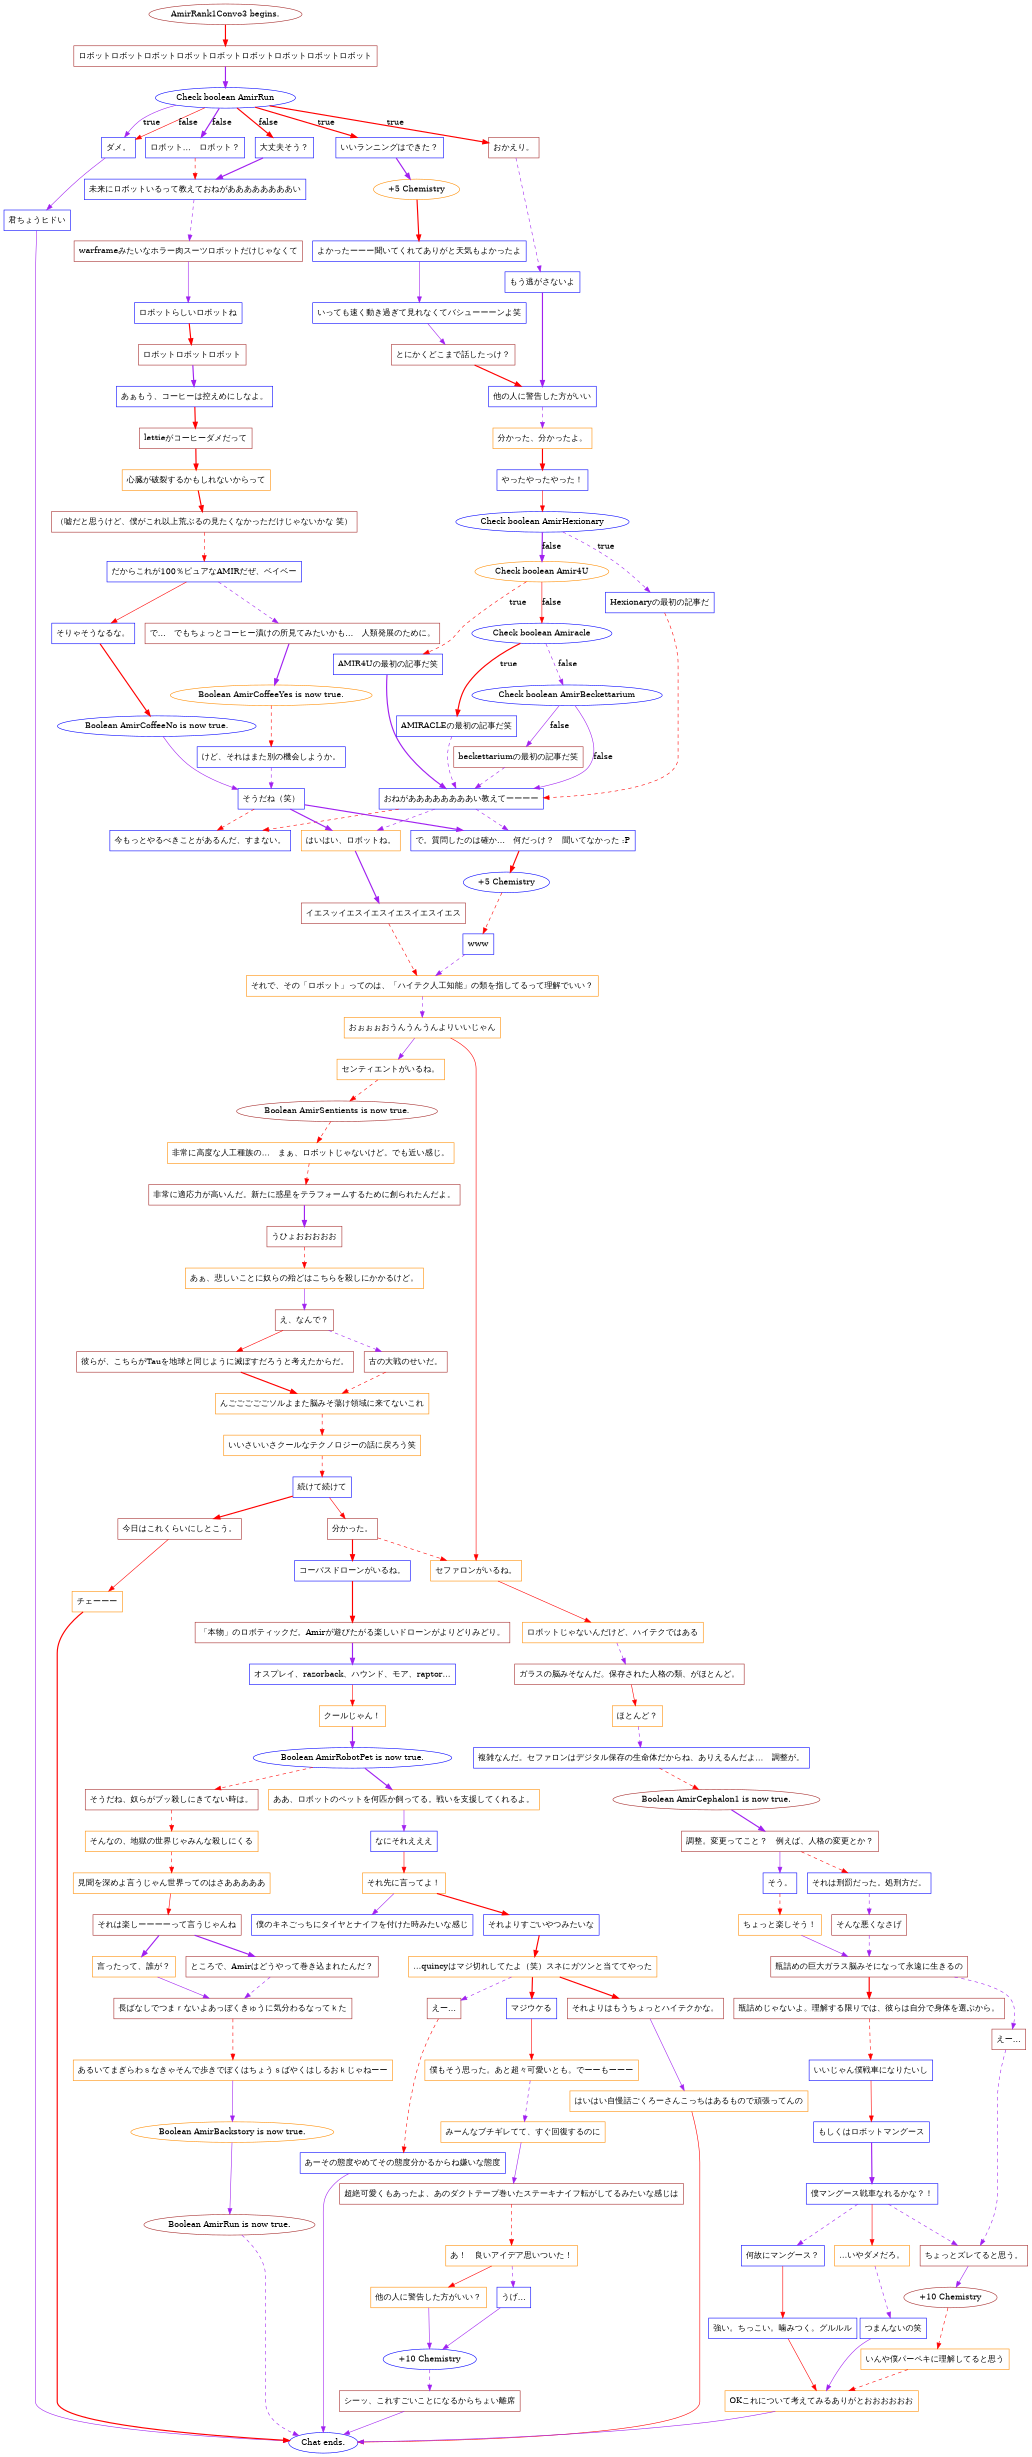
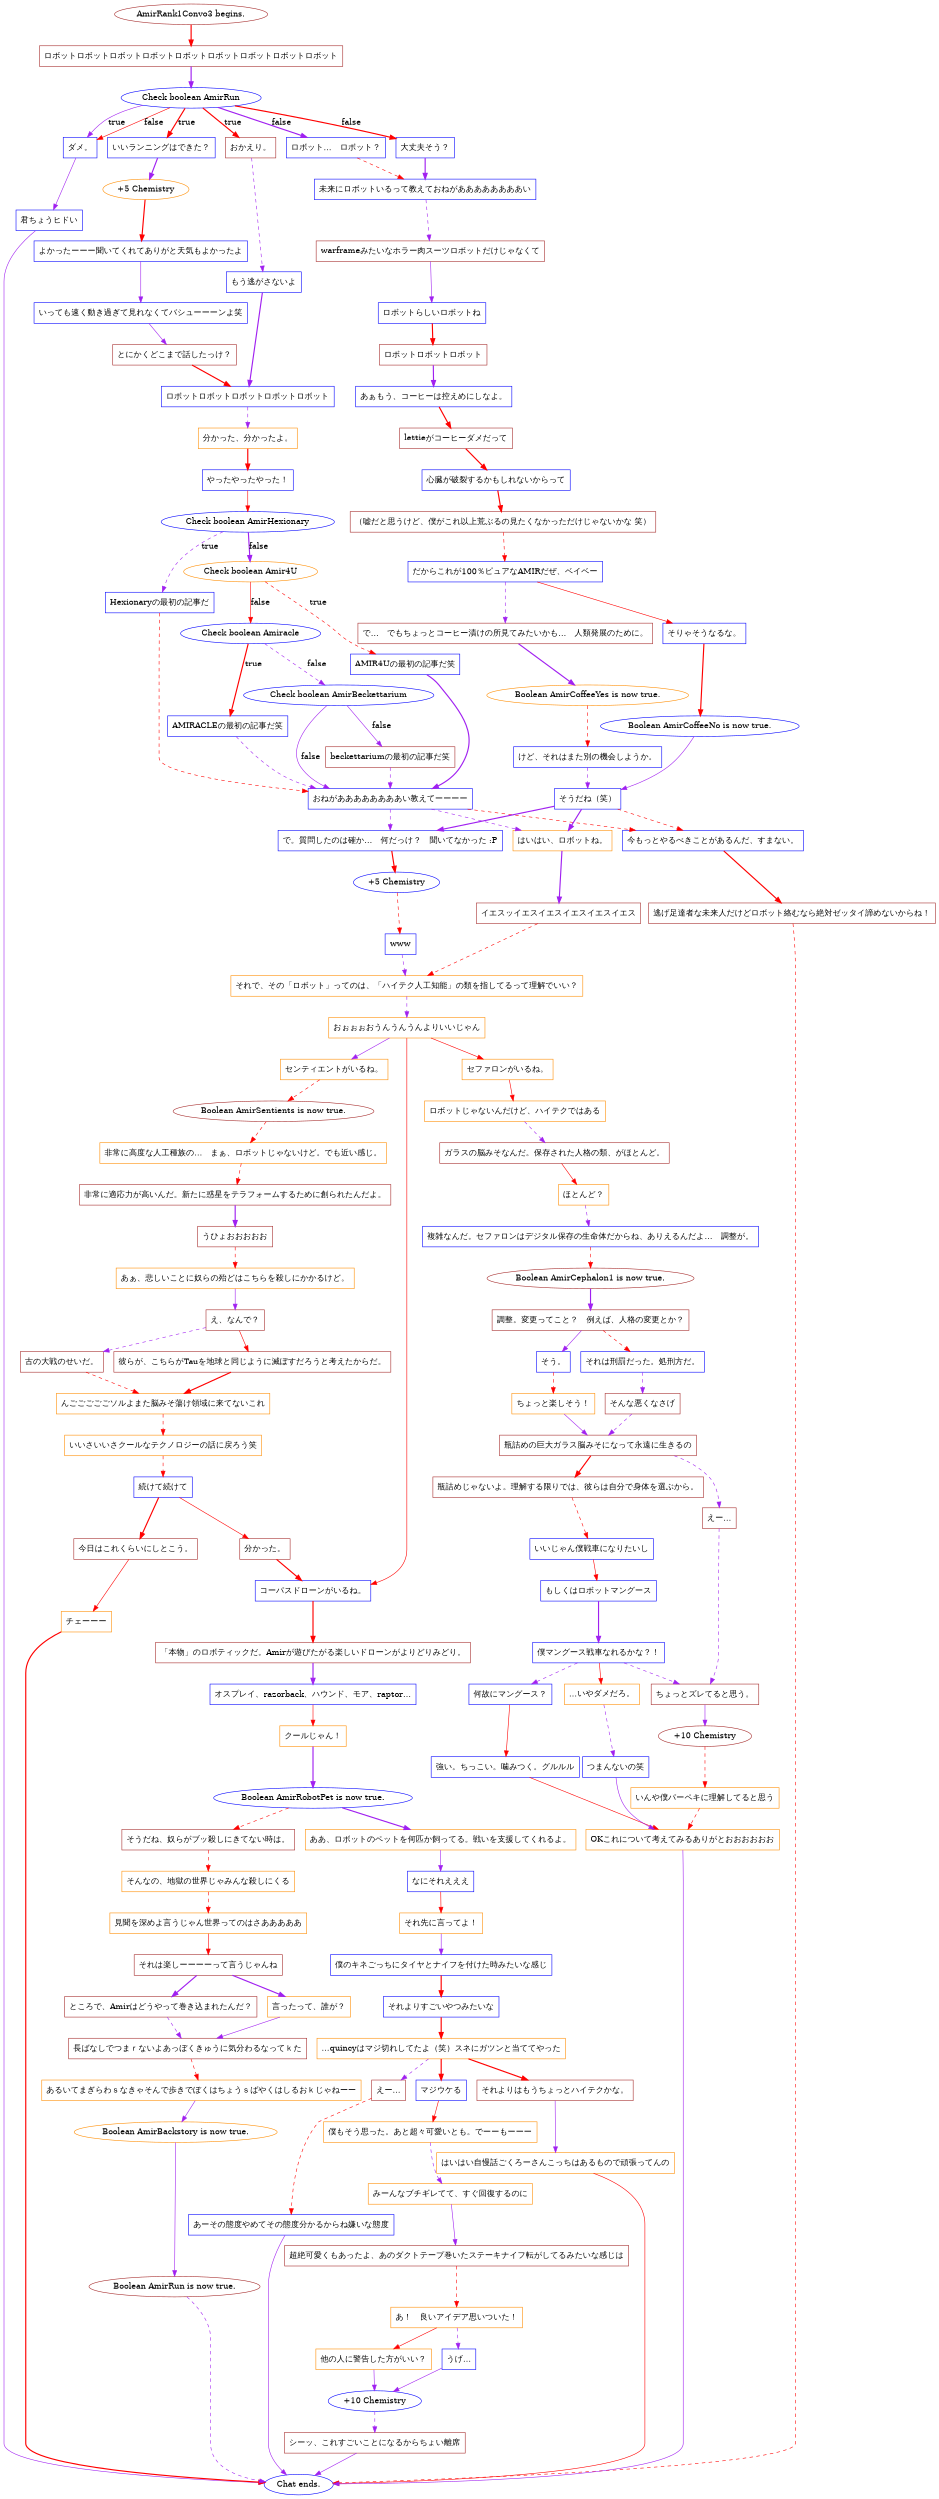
node "他の人に警告した方がいい": label "他の人に警告した方がいい" -> "ロボットロボットロボットロボットロボット"
node "心臓が破裂するかもしれないからって": color darkorange -> blue
node "逃げ足達者な未来人だけどロボット絡むなら絶対ゼッタイ諦めないからね！": added
edge "おぉぉぉおうんうんうんよりいいじゃん" -> "コーパスドローンがいるね。": added
edge "分かった。" -> "セファロンがいるね。": removed
edge "それ先に言ってよ！" -> "それよりすごいやつみたいな": now "僕のキネごっちにタイヤとナイフを付けた時みたいな感じ" -> "それよりすごいやつみたいな"
